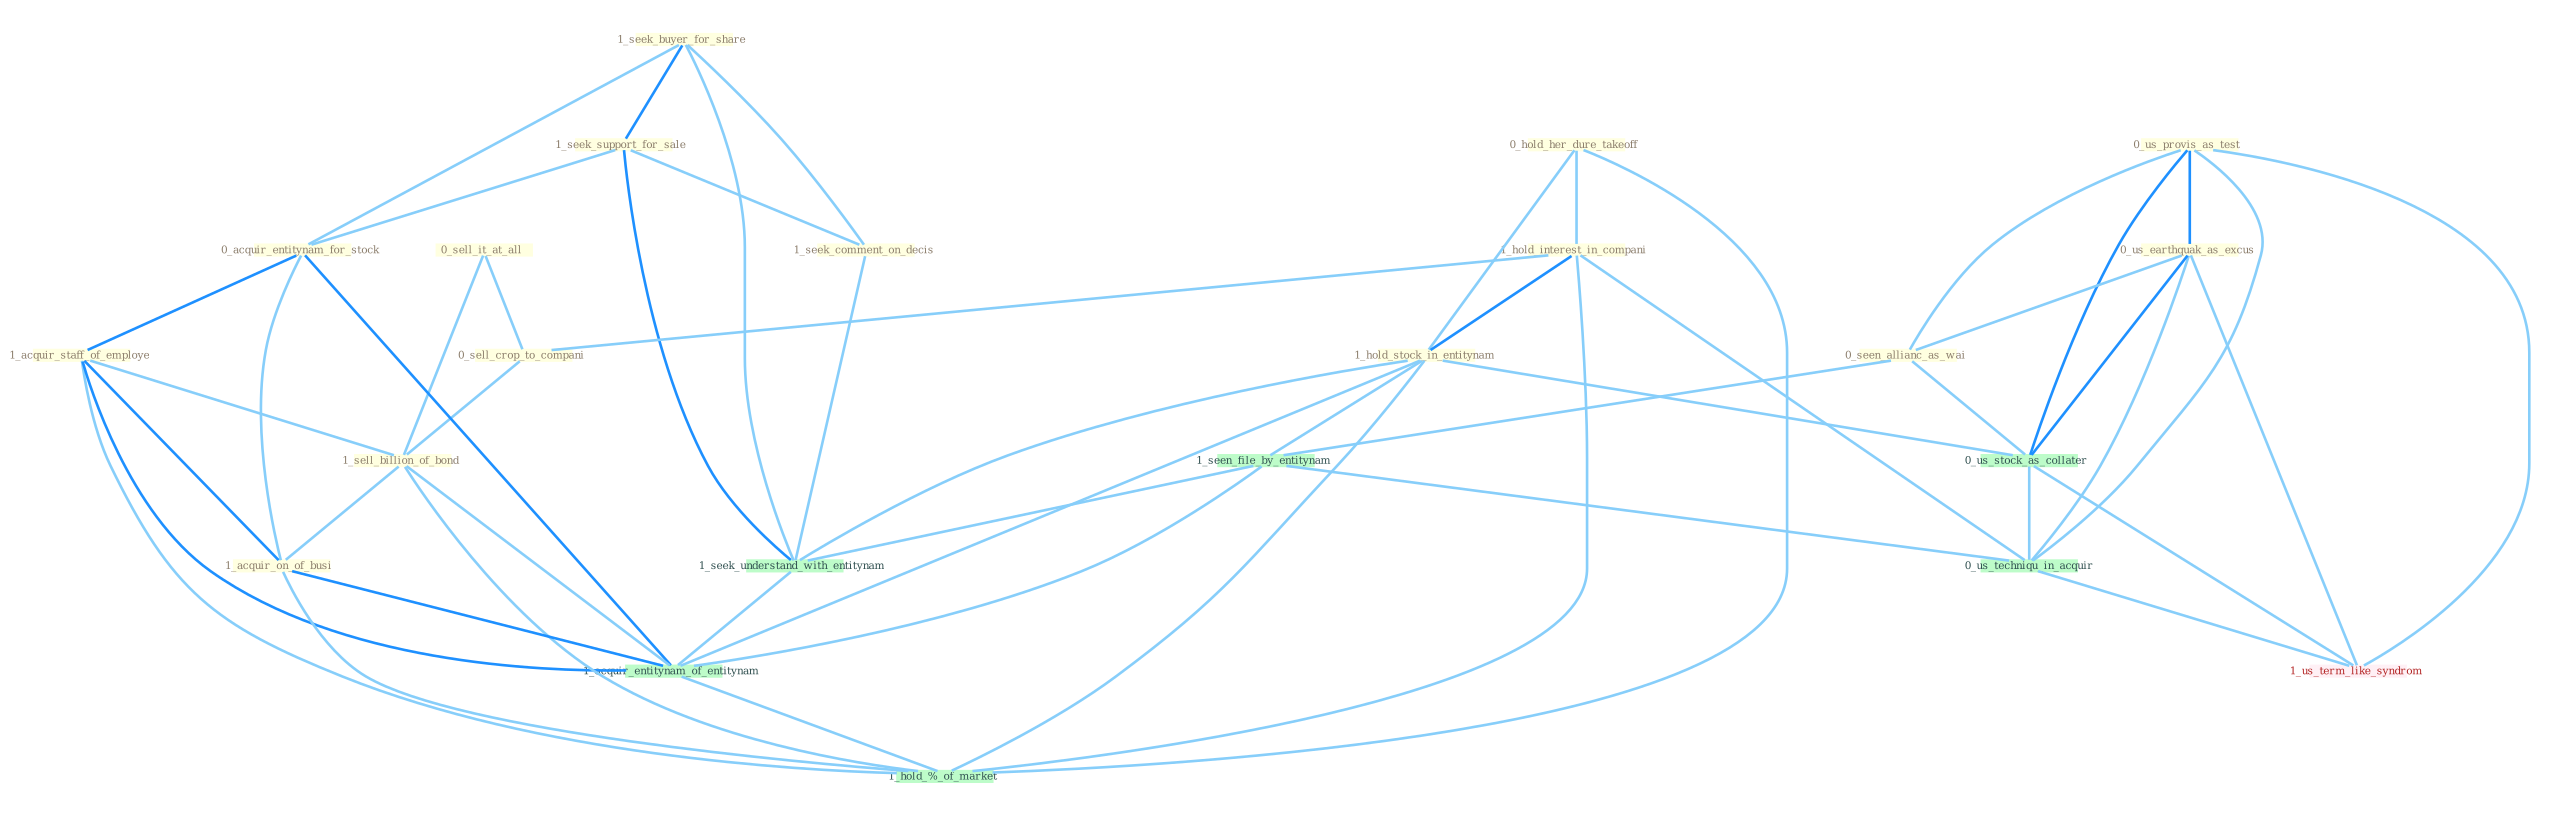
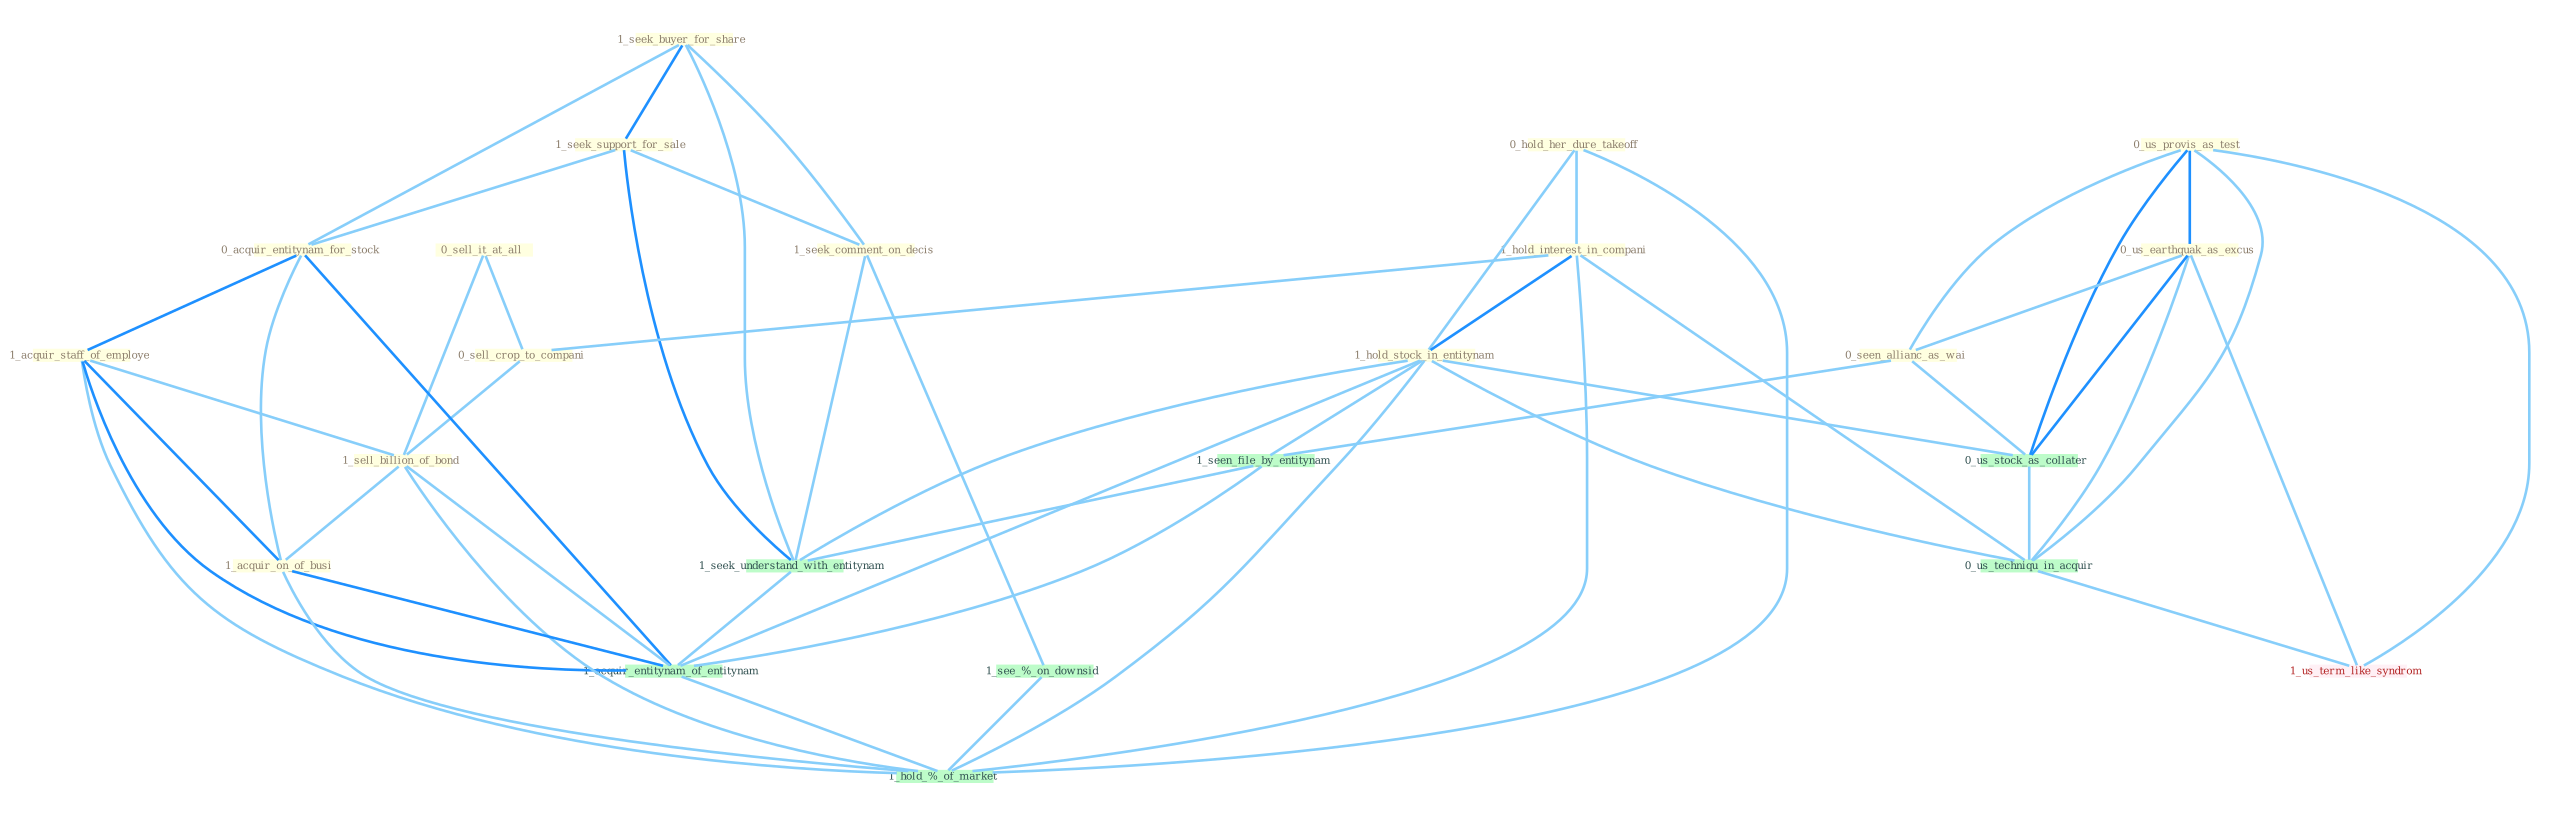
edge "1_seen_file_by_entitynam" -- "0_us_techniqu_in_acquir": now "1_hold_stock_in_entitynam" -- "0_us_techniqu_in_acquir"
edge "0_us_stock_as_collater" -- "1_us_term_like_syndrom": removed
node "1_see_%_on_downsid": added
